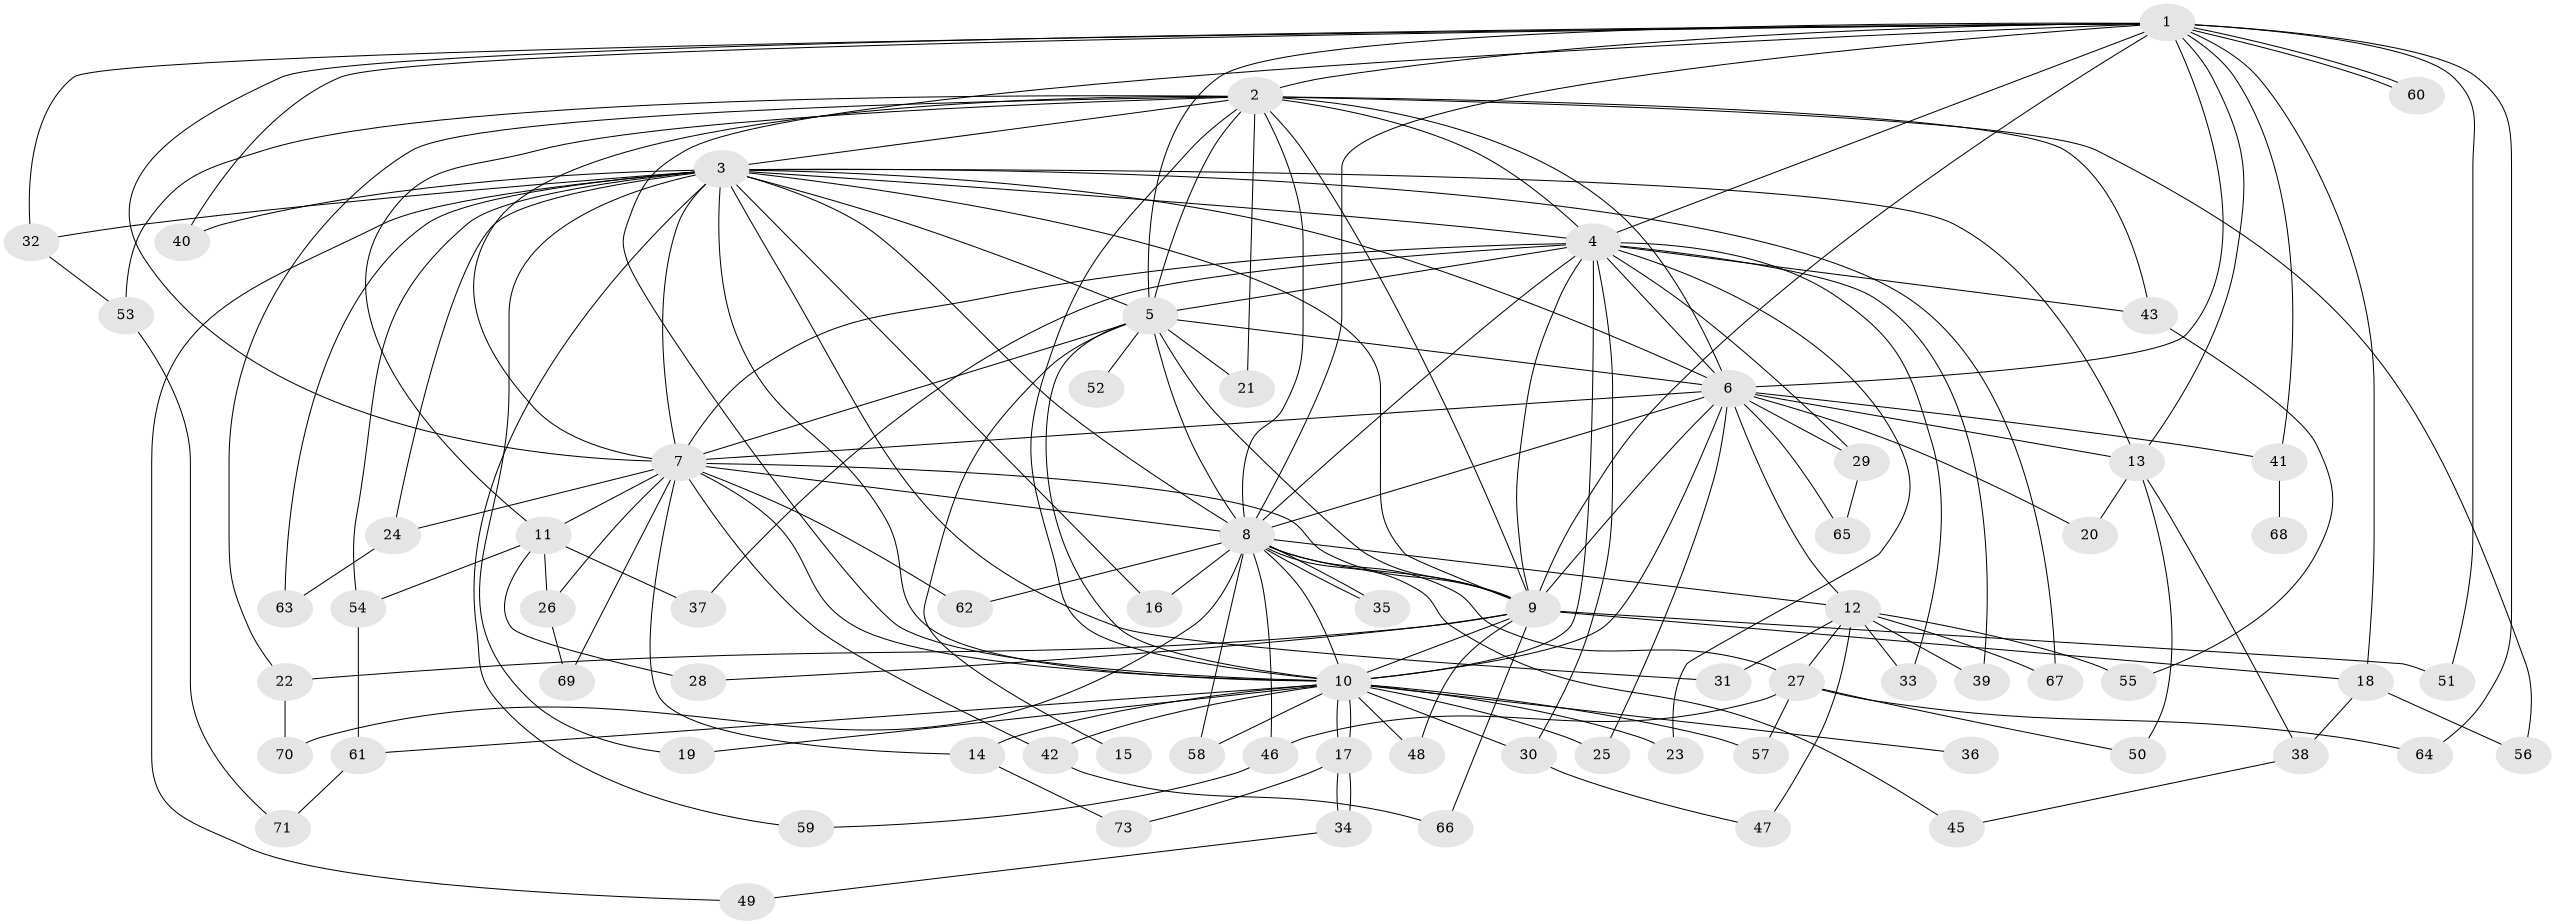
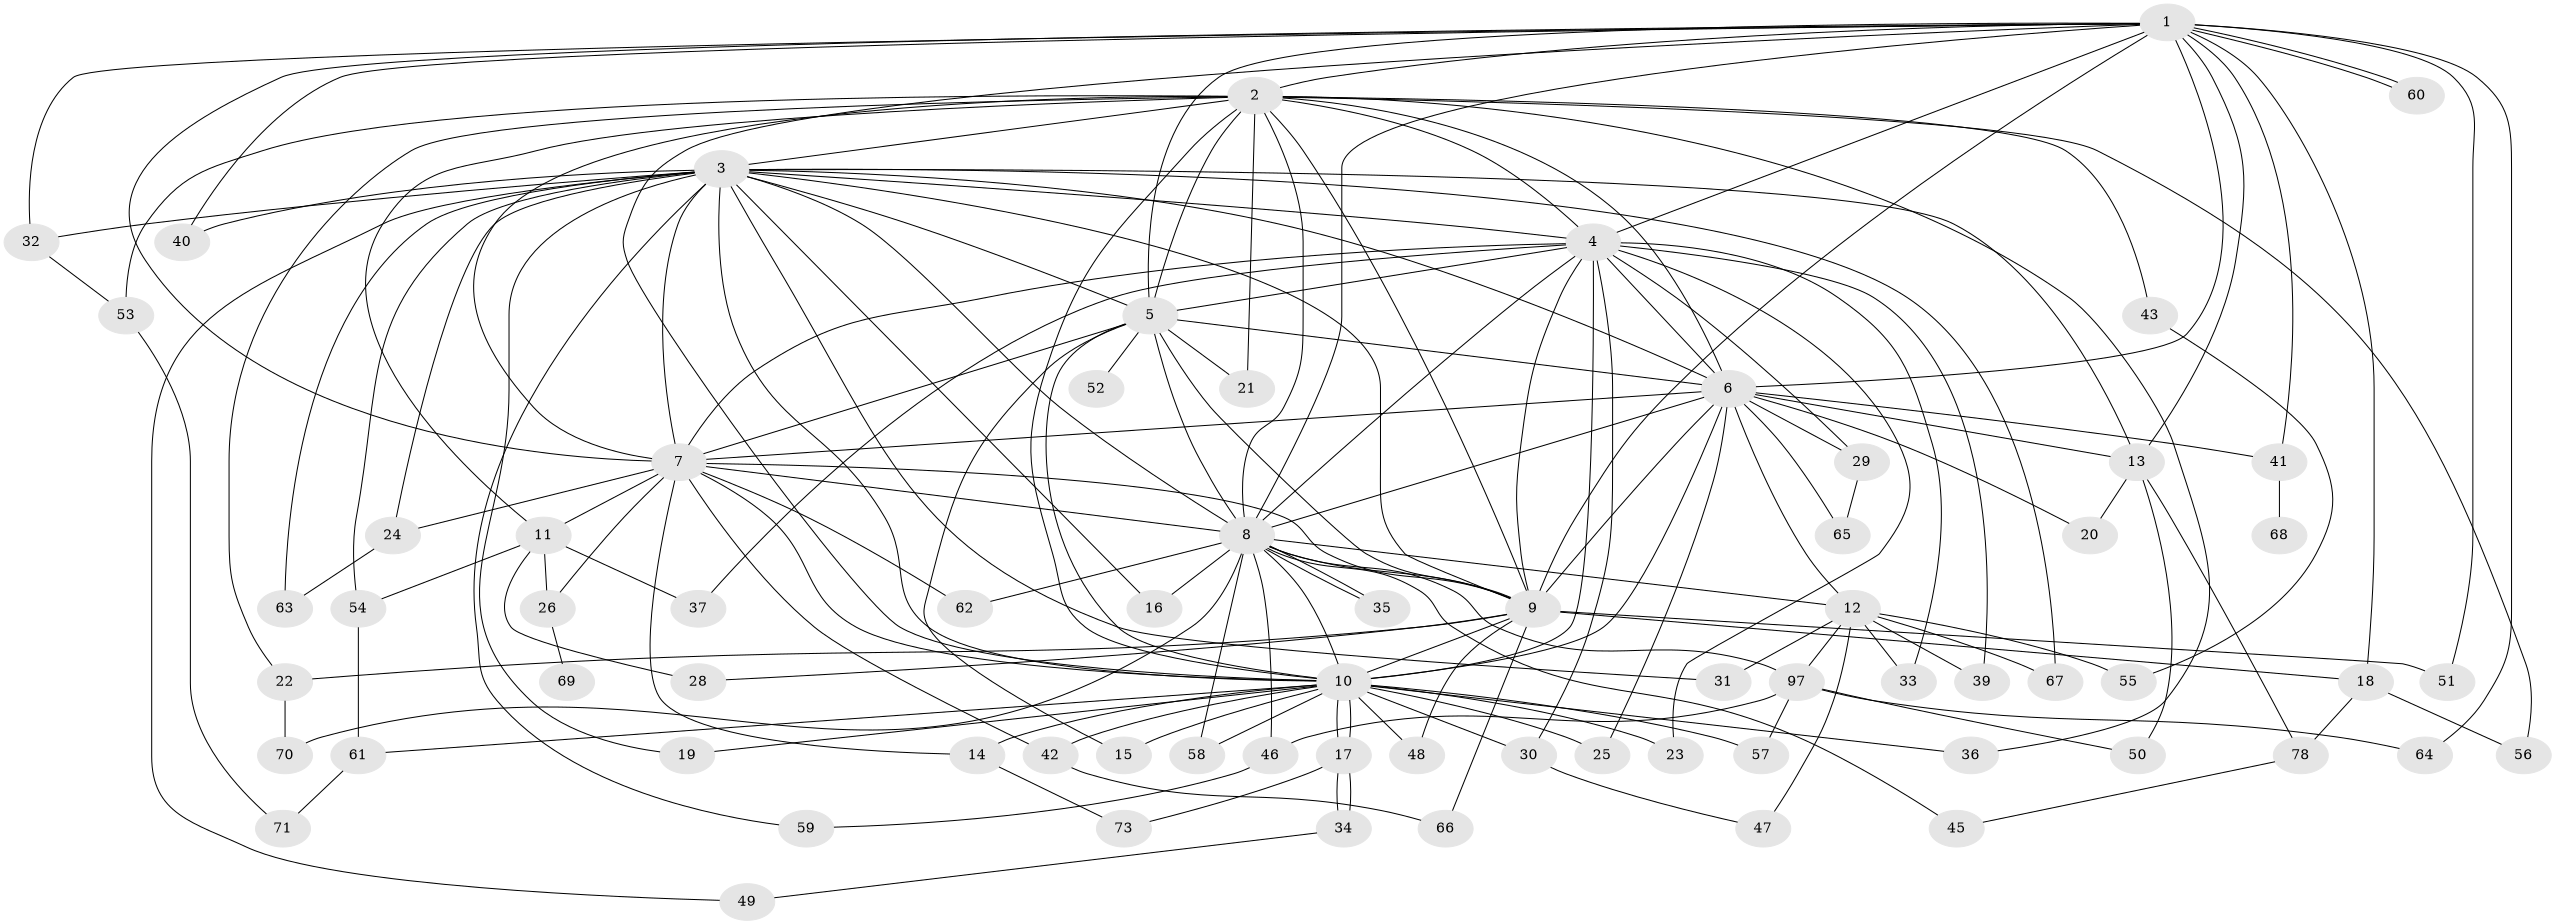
edge "4" -- "43": removed
edge "2" -- "36": added
edge "7" -- "69": removed
node "27": label "27" -> "97"
edge "10" -- "15": added
node "38": label "38" -> "78"
